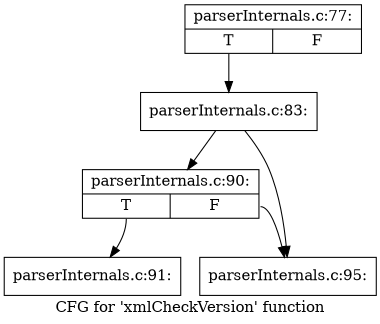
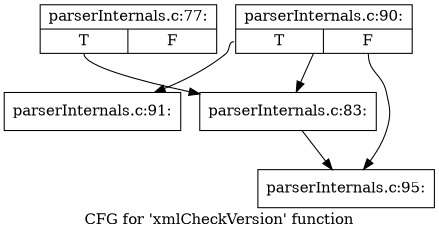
edge "parserInternals.c:83:" -> "parserInternals.c:90:": reversed
